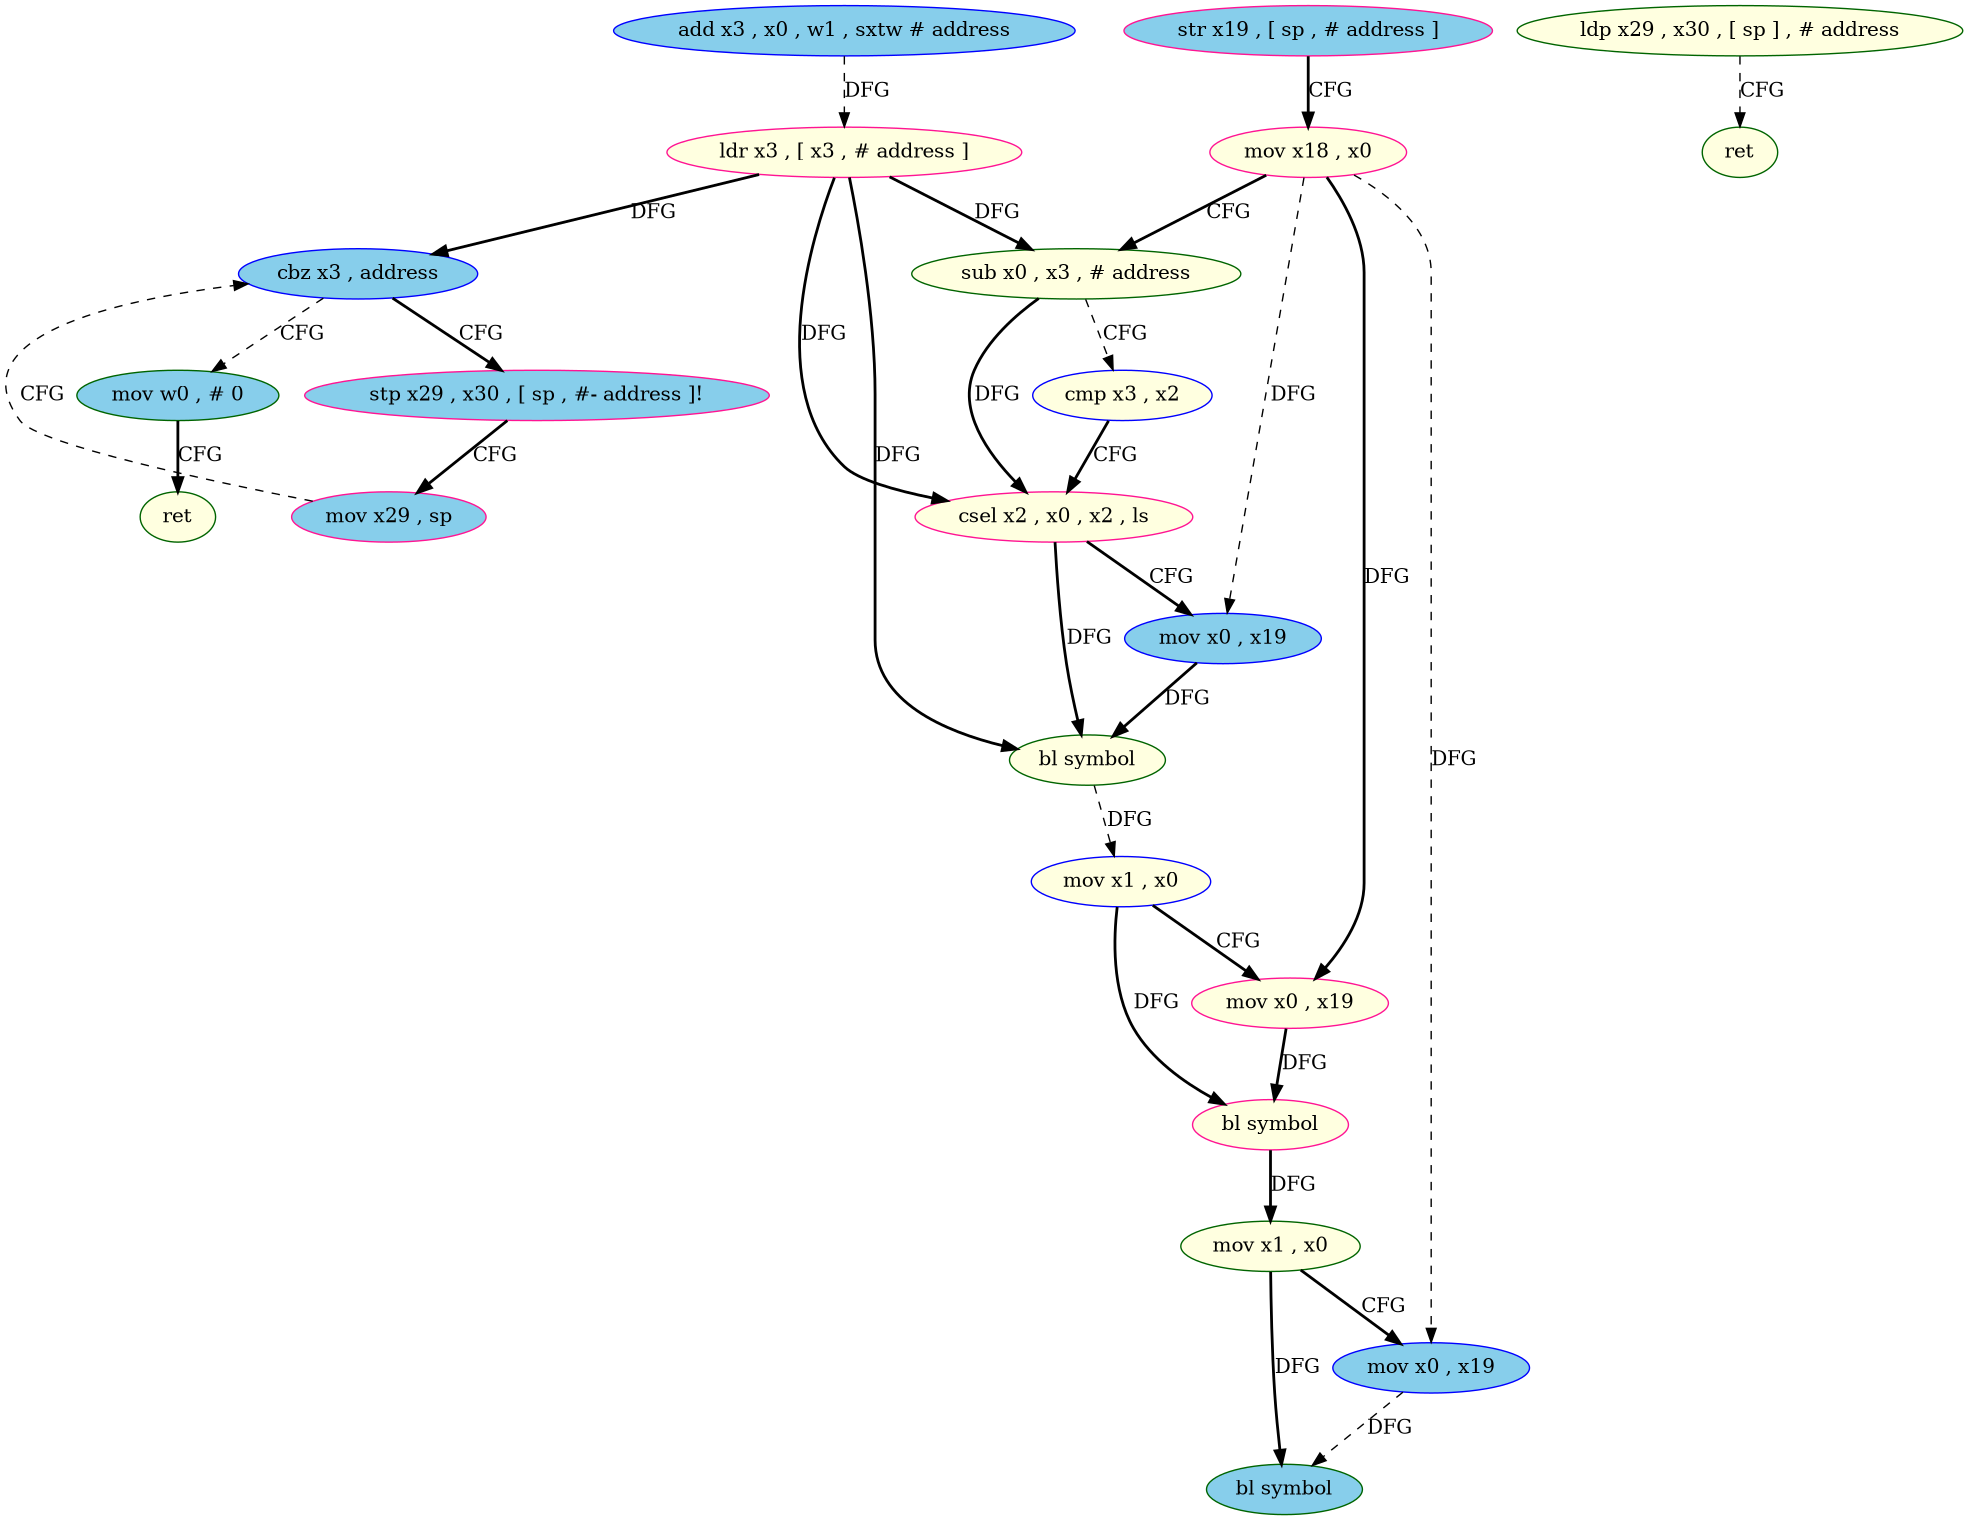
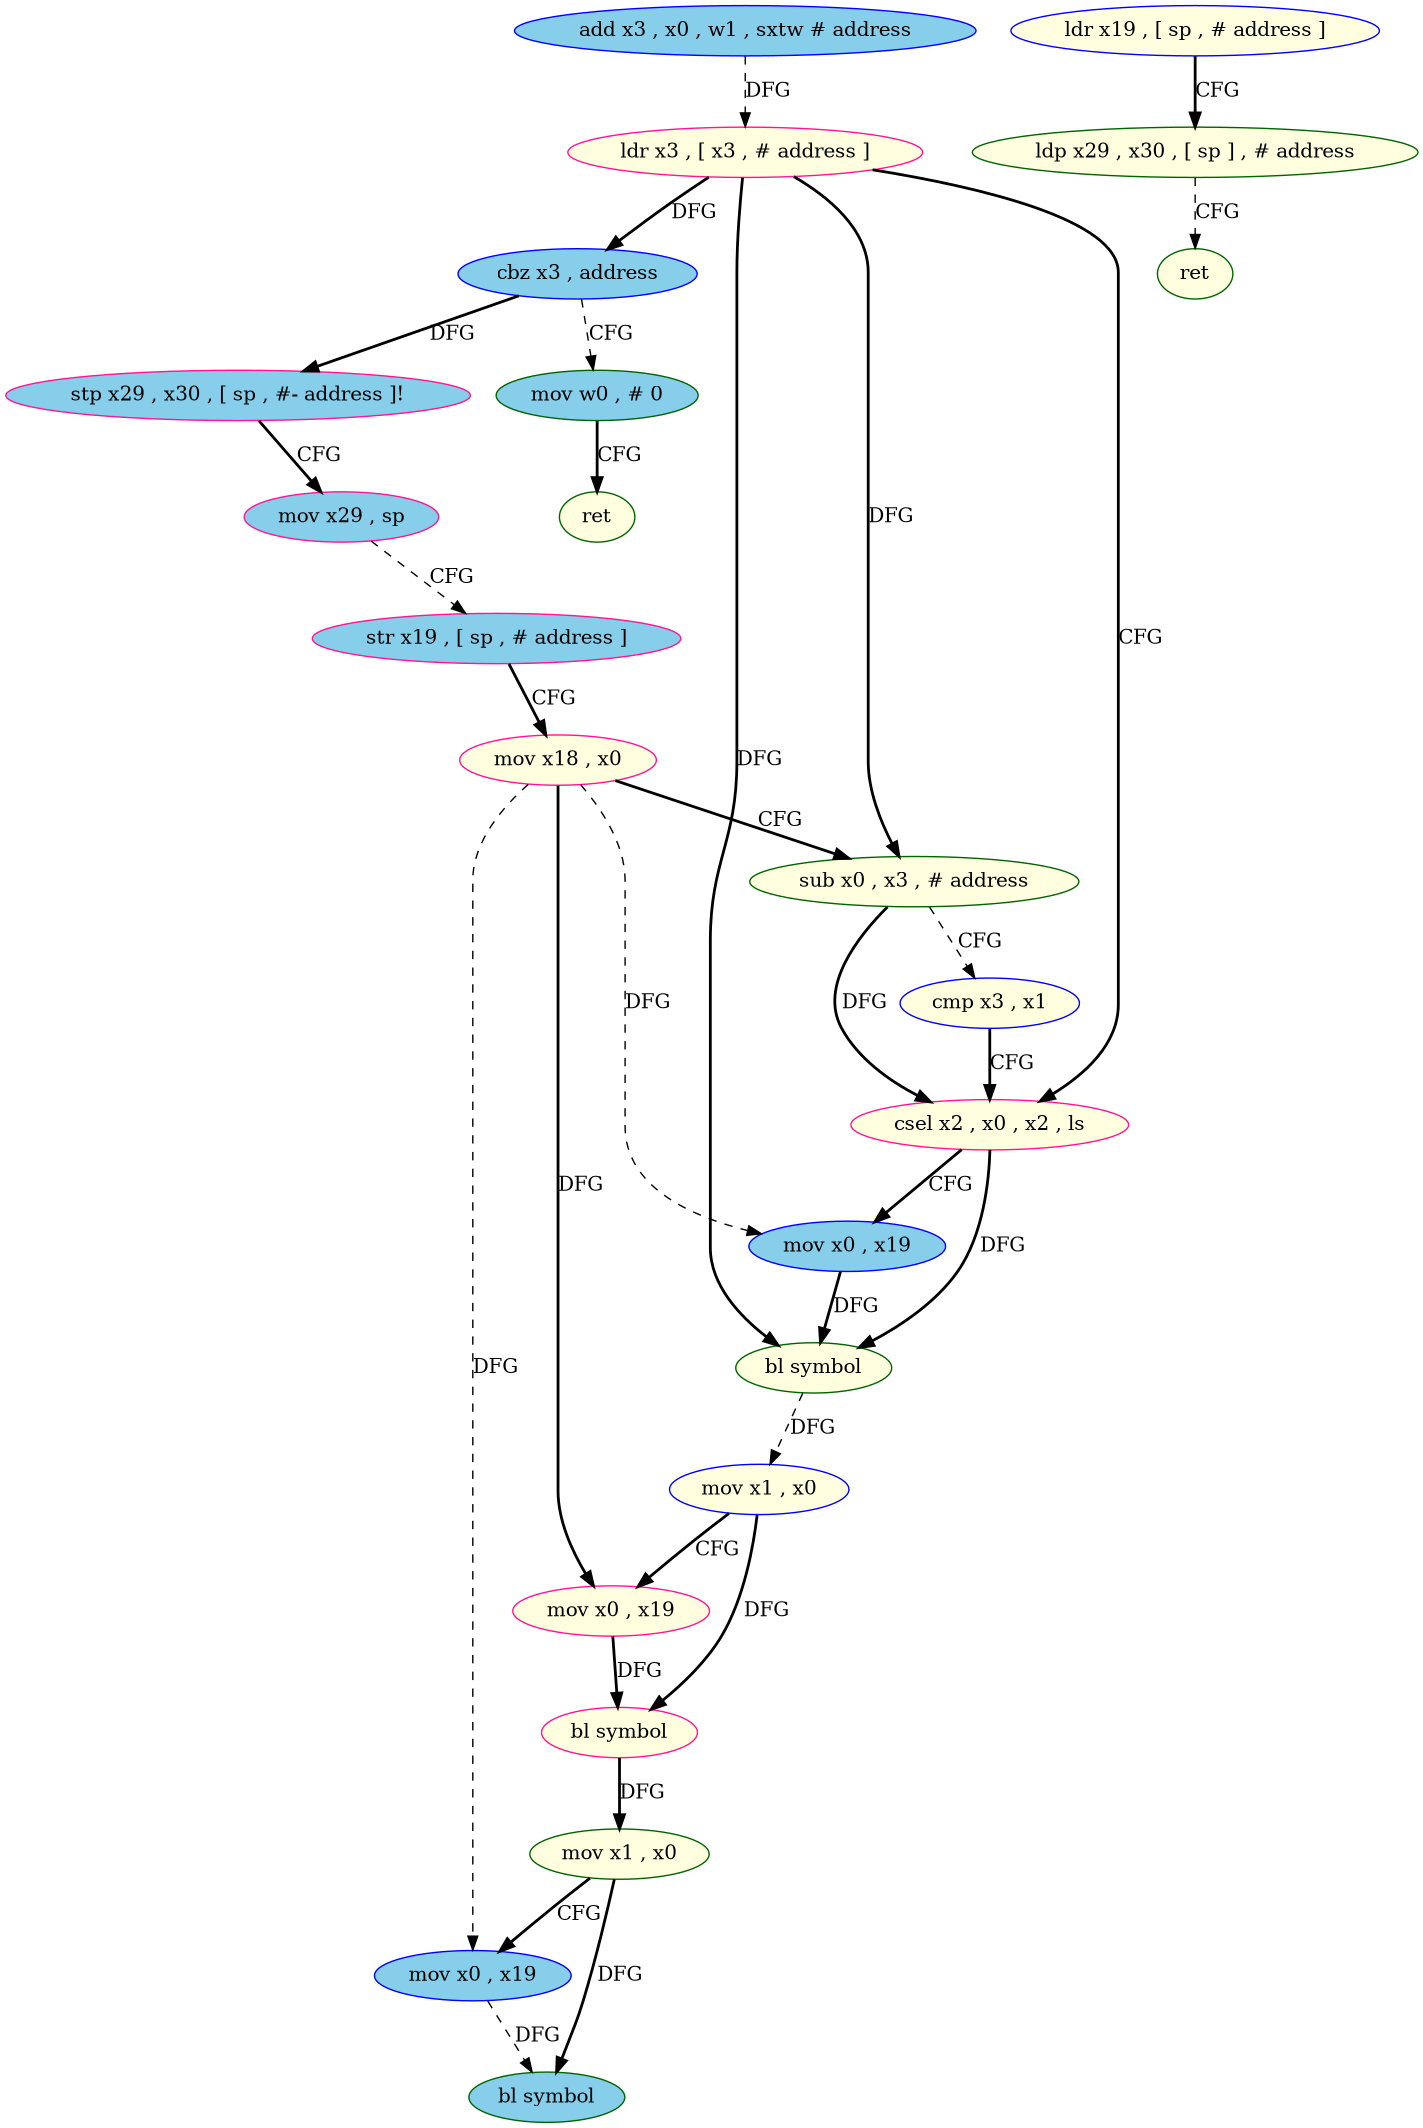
node "ldr x19 , [ sp , # address ]": added
edge "cbz x3 , address" -> "stp x29 , x30 , [ sp , #- address ]!": label "CFG" -> "DFG"
edge "ldr x3 , [ x3 , # address ]" -> "csel x2 , x0 , x2 , ls": label "DFG" -> "CFG"
node "cmp x3 , x2": label "cmp x3 , x2" -> "cmp x3 , x1"
edge "mov x29 , sp" -> "cbz x3 , address": now "mov x29 , sp" -> "str x19 , [ sp , # address ]"
